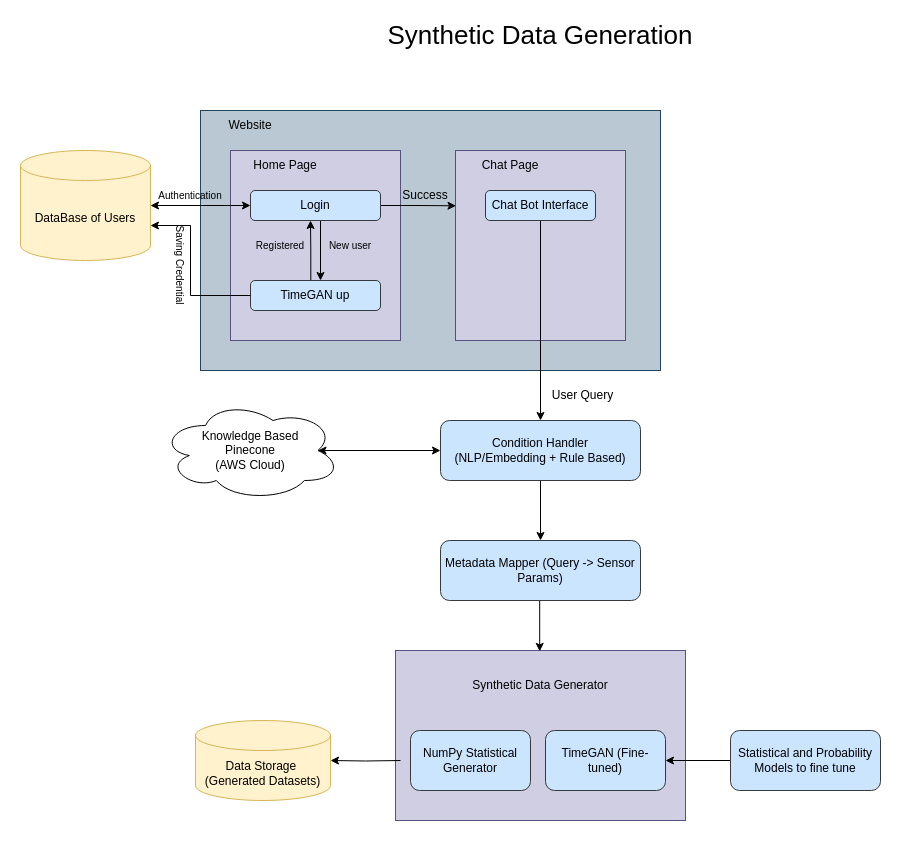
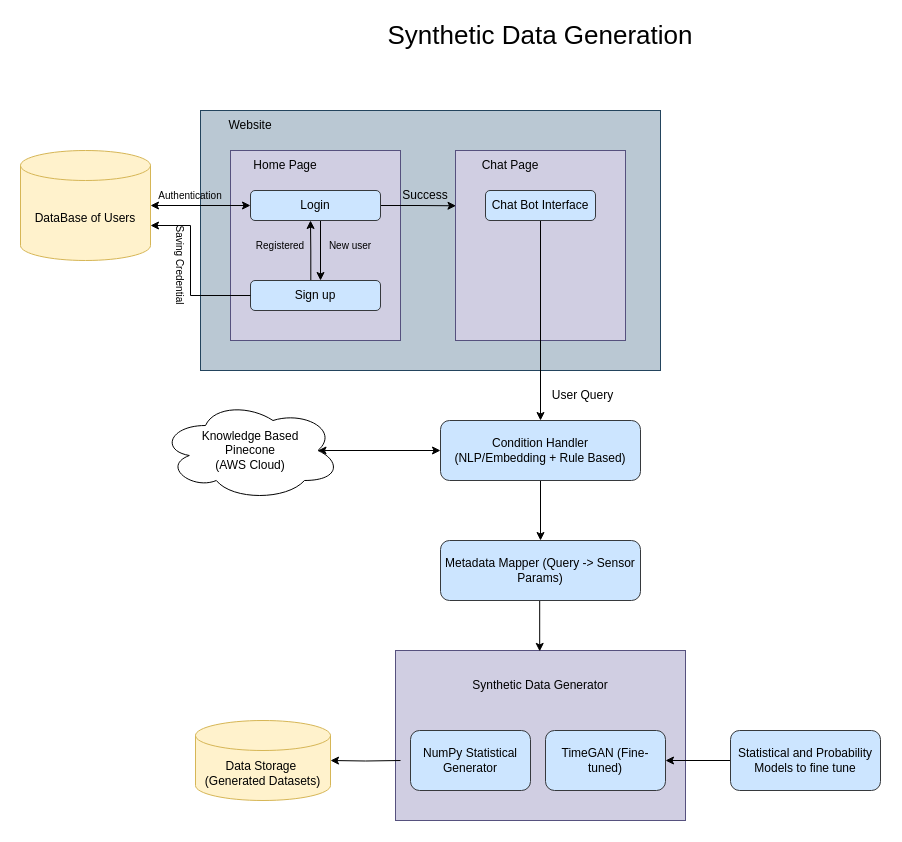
node "TimeGAN up": label "TimeGAN up" -> "Sign up"
